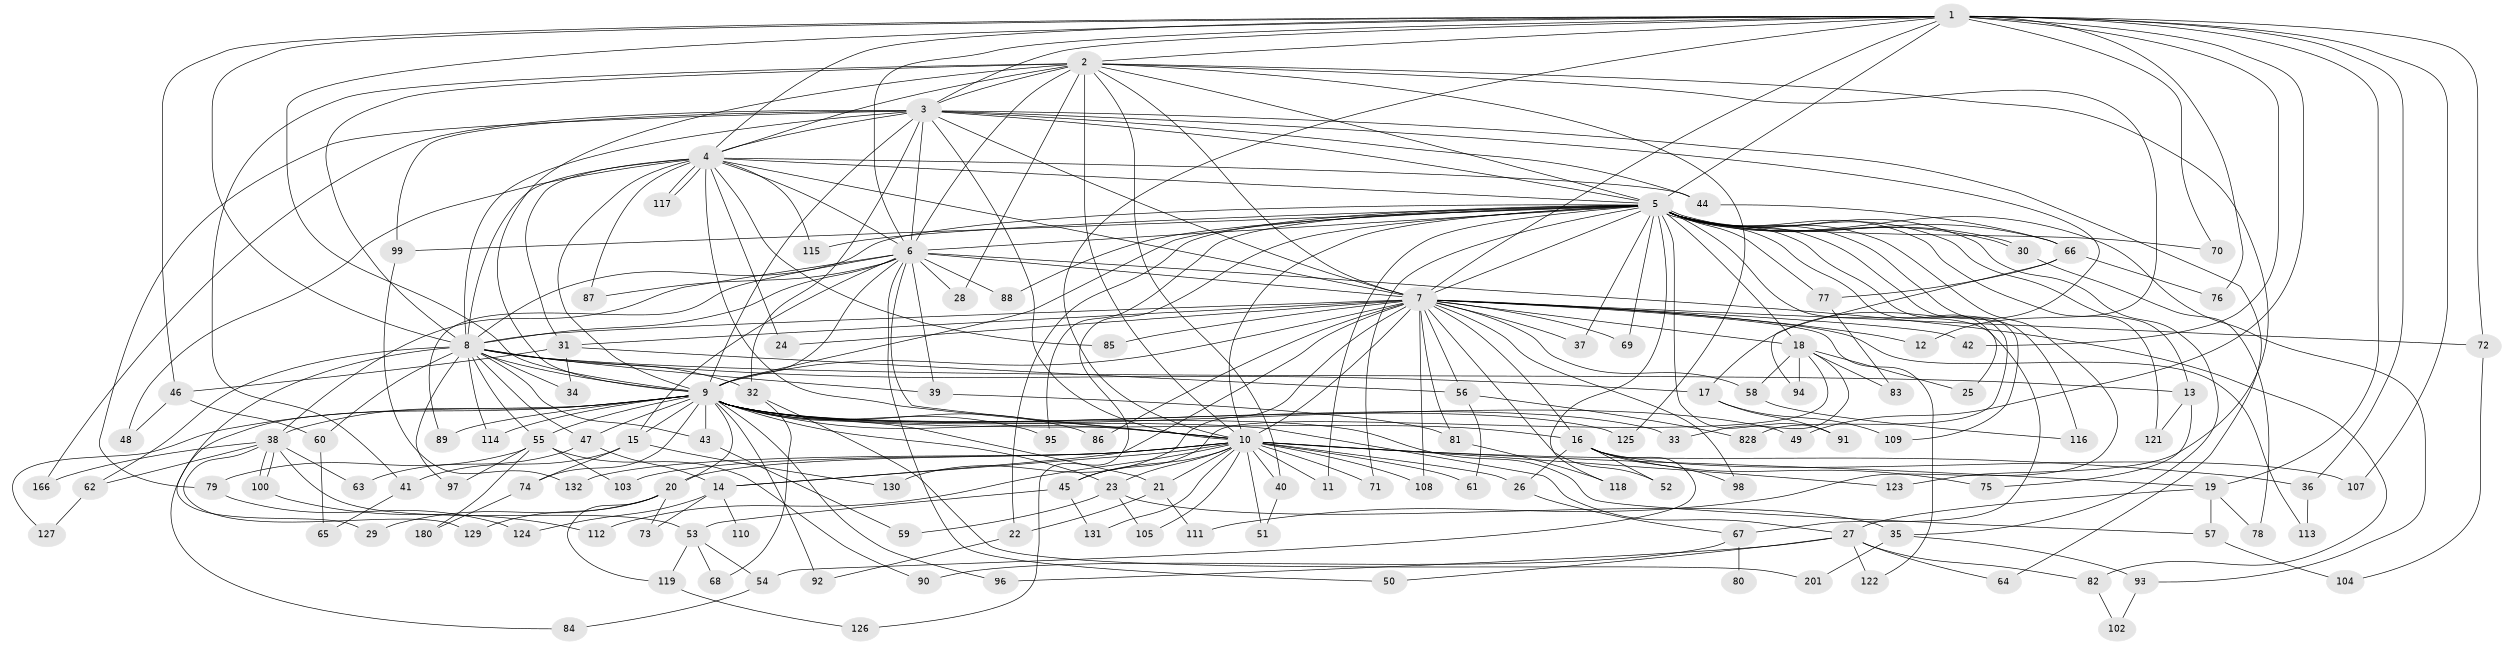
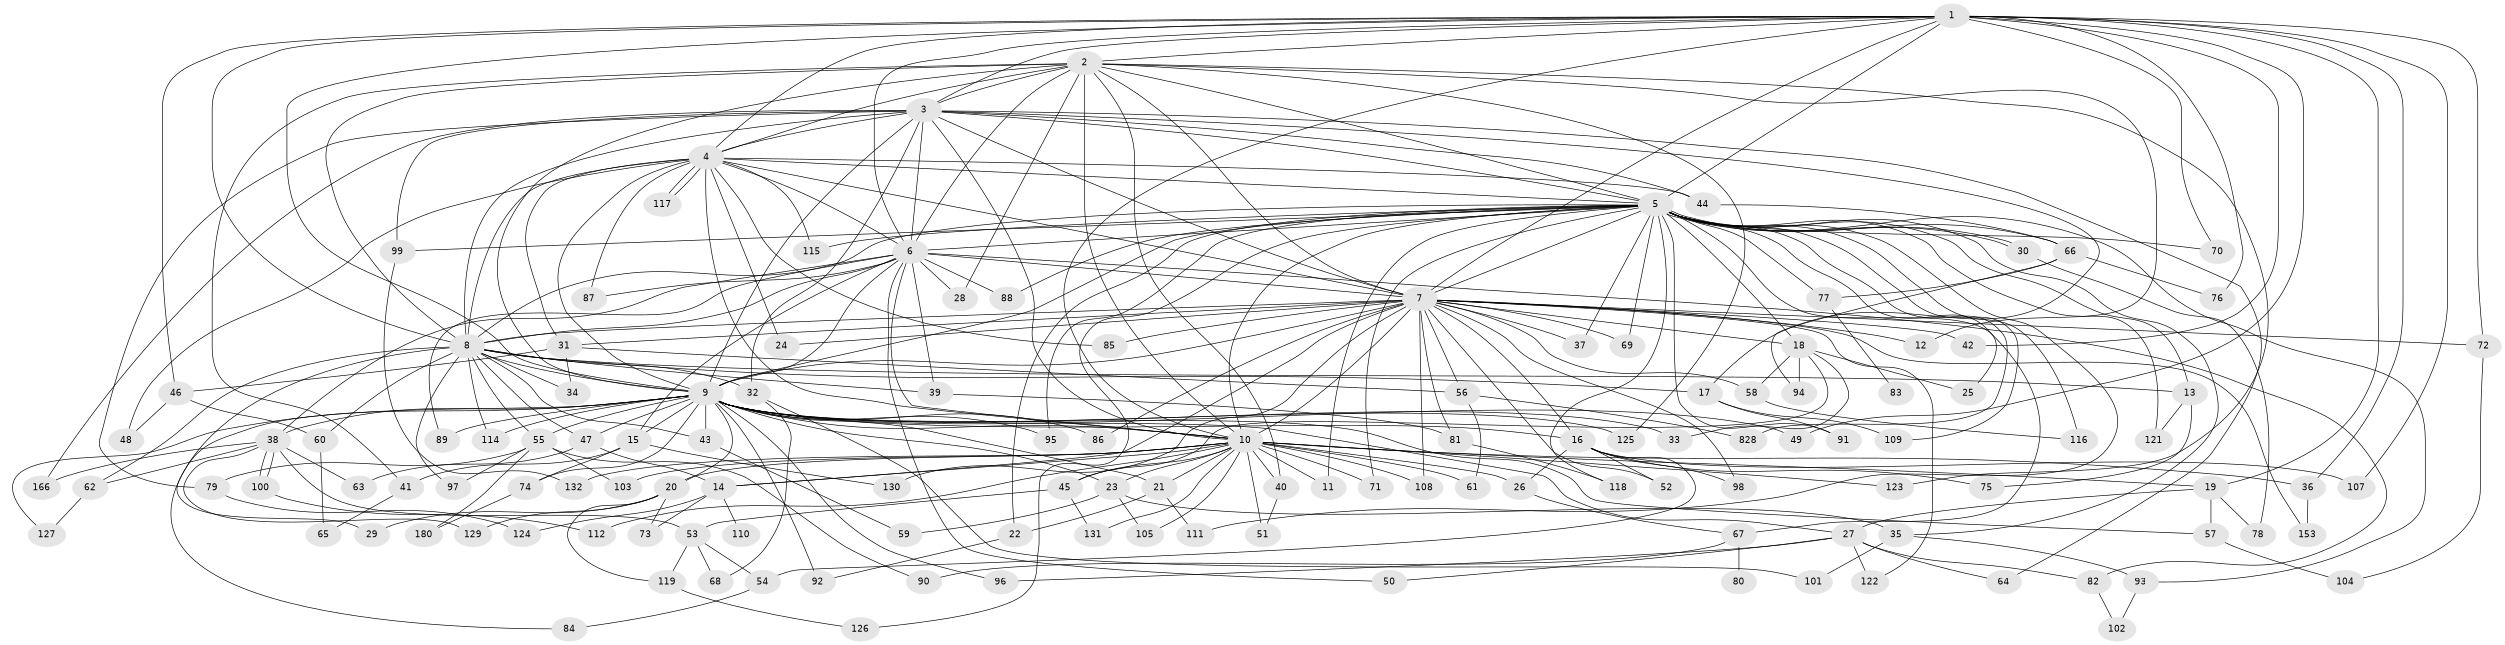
edge "18" -- "83": removed
node "113": label "113" -> "153"
node "201": label "201" -> "101"
